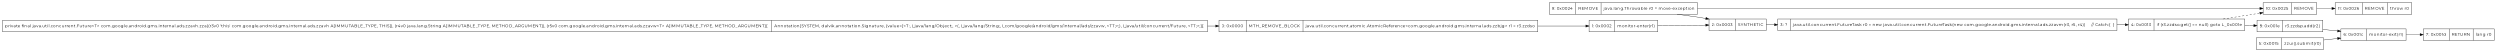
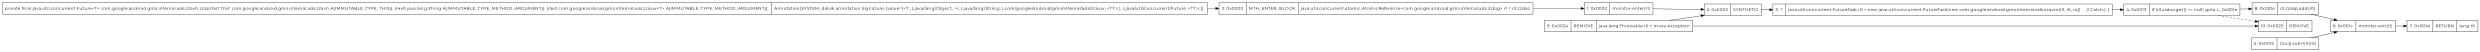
node "11: 0x0026": removed
node "0: 0x0000": text "MTH_REMOVE_BLOCK" -> "MTH_ENTER_BLOCK"
node "8: 0x001e": text "r3.zzdsp.add(r2)" -> "r3.zzdsp.add(r0)"
